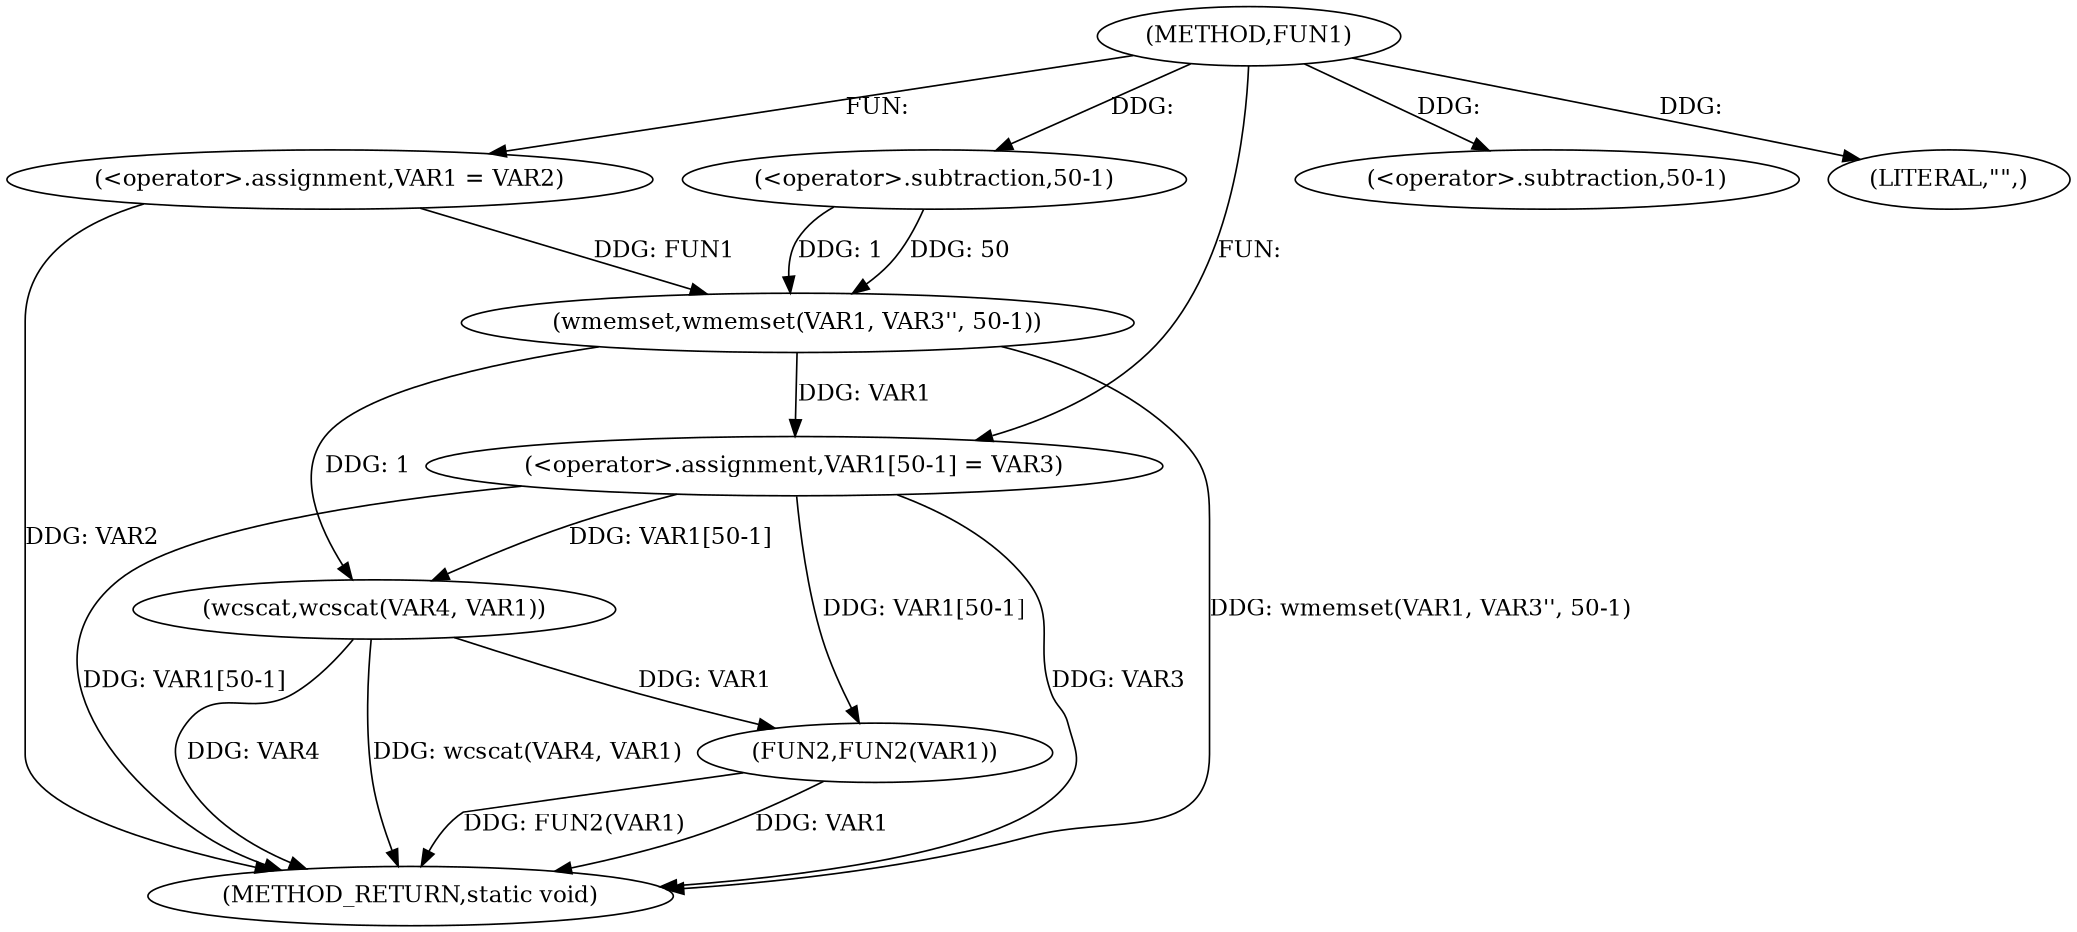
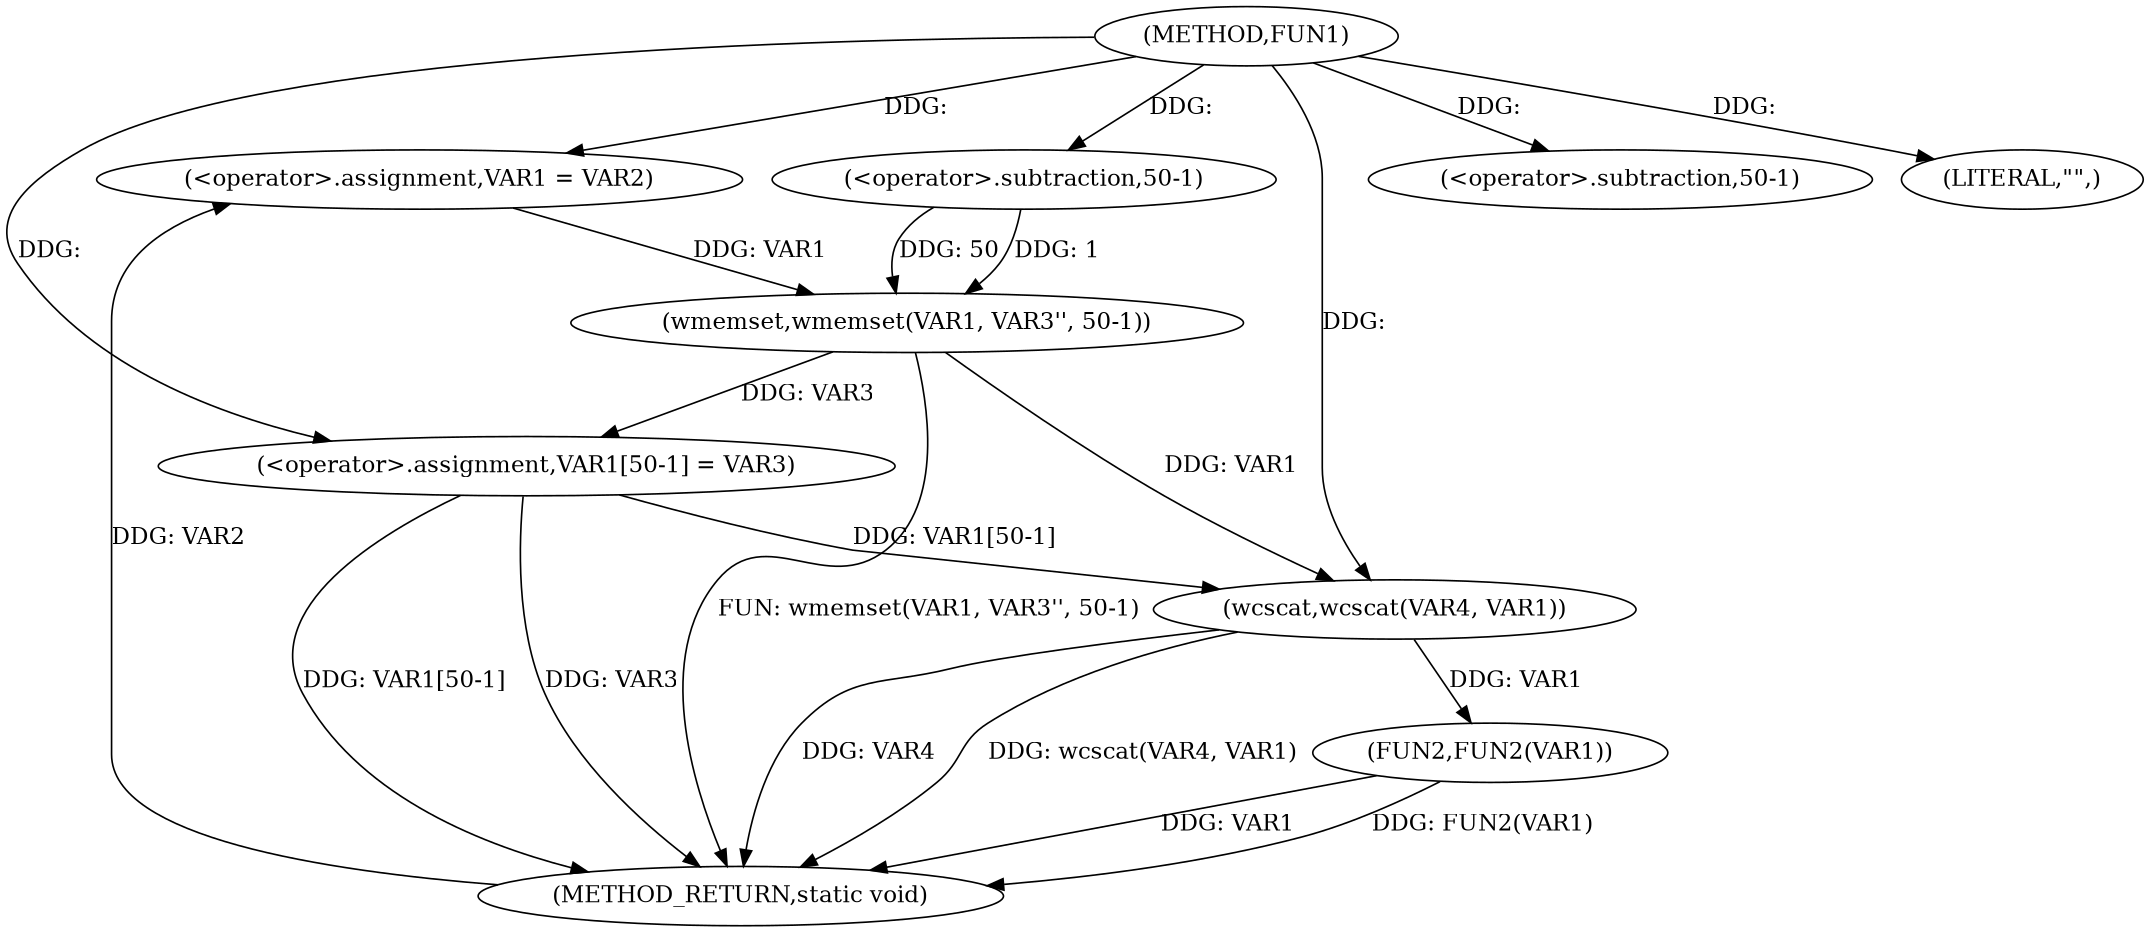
edge "(METHOD,FUN1)" -> "(<operator>.assignment,VAR1 = VAR2)": label "FUN: " -> "DDG: "
edge "(<operator>.assignment,VAR1 = VAR2)" -> "(wmemset,wmemset(VAR1, VAR3'', 50-1))": label "DDG: FUN1" -> "DDG: VAR1"
edge "(METHOD,FUN1)" -> "(<operator>.assignment,VAR1[50-1] = VAR3)": label "FUN: " -> "DDG: "
edge "(METHOD,FUN1)" -> "(wcscat,wcscat(VAR4, VAR1))": added, label "DDG:"
edge "(wmemset,wmemset(VAR1, VAR3'', 50-1))" -> "(<operator>.assignment,VAR1[50-1] = VAR3)": label "DDG: VAR1" -> "DDG: VAR3"
edge "(wmemset,wmemset(VAR1, VAR3'', 50-1))" -> "(wcscat,wcscat(VAR4, VAR1))": label "DDG: 1" -> "DDG: VAR1"
edge "(<operator>.assignment,VAR1 = VAR2)" -> "(METHOD_RETURN,static void)": reversed
edge "(<operator>.assignment,VAR1[50-1] = VAR3)" -> "(FUN2,FUN2(VAR1))": removed, label "DDG: VAR1[50-1]"
edge "(wmemset,wmemset(VAR1, VAR3'', 50-1))" -> "(METHOD_RETURN,static void)": label "DDG: wmemset(VAR1, VAR3'', 50-1)" -> "FUN: wmemset(VAR1, VAR3'', 50-1)"
